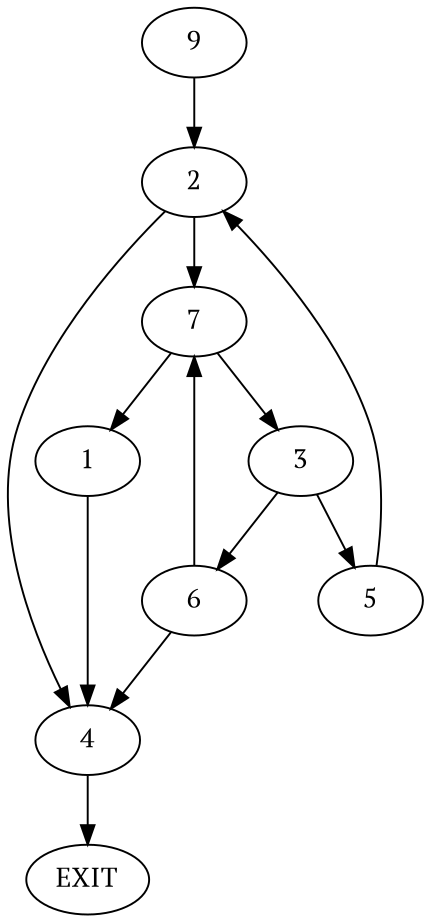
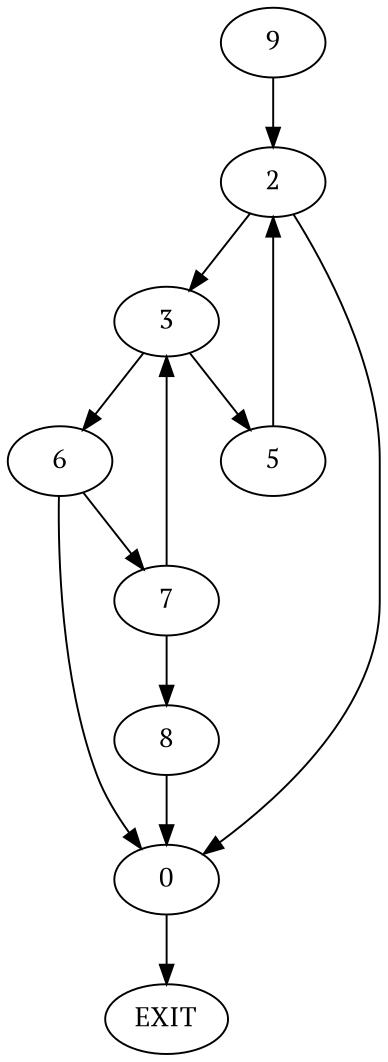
edge "2" -> "7": now "2" -> "3"
node "1": label "1" -> "8"
node "4": label "4" -> "0"
